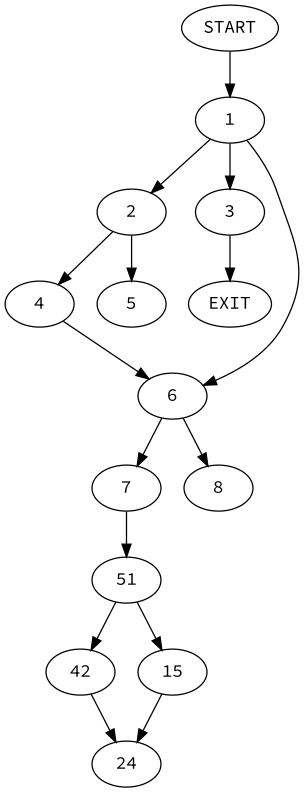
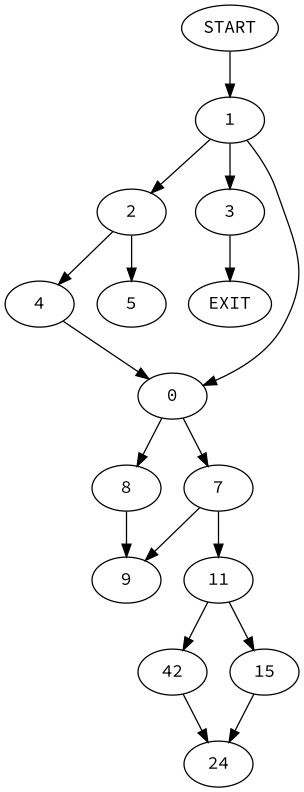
node "6": label "6" -> "0"
node "51": label "51" -> "11"
node "9": added
